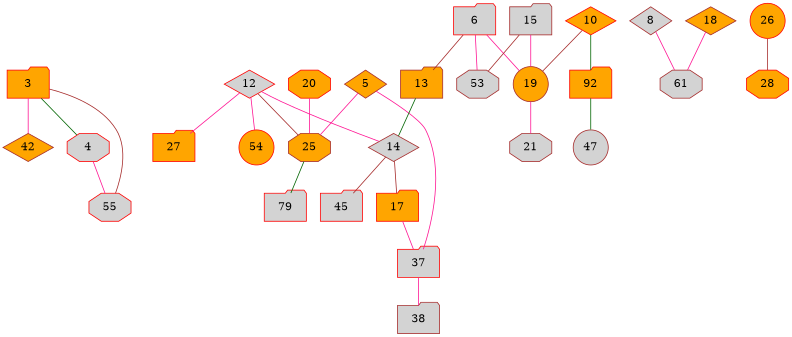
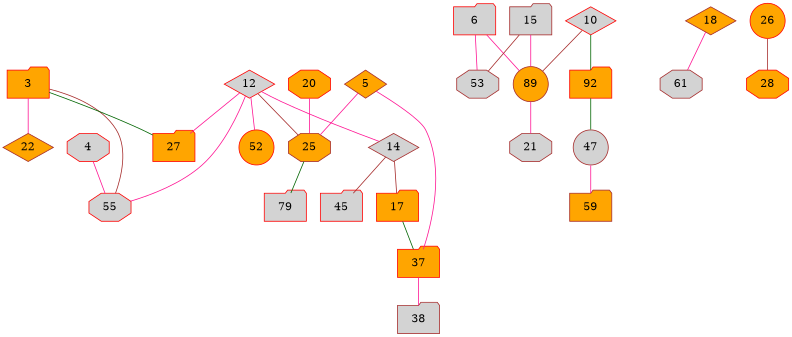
node "10": fillcolor orange -> lightgrey
node "8": removed
node "13": removed
node "19": label "19" -> "89"
edge "3" -- "4": now "3" -- "27"
node "42": label "42" -> "22"
node "54": label "54" -> "52"
edge "12" -- "55": added
node "59": added
edge "17" -- "37": color deeppink -> darkgreen
node "37": fillcolor lightgrey -> orange
